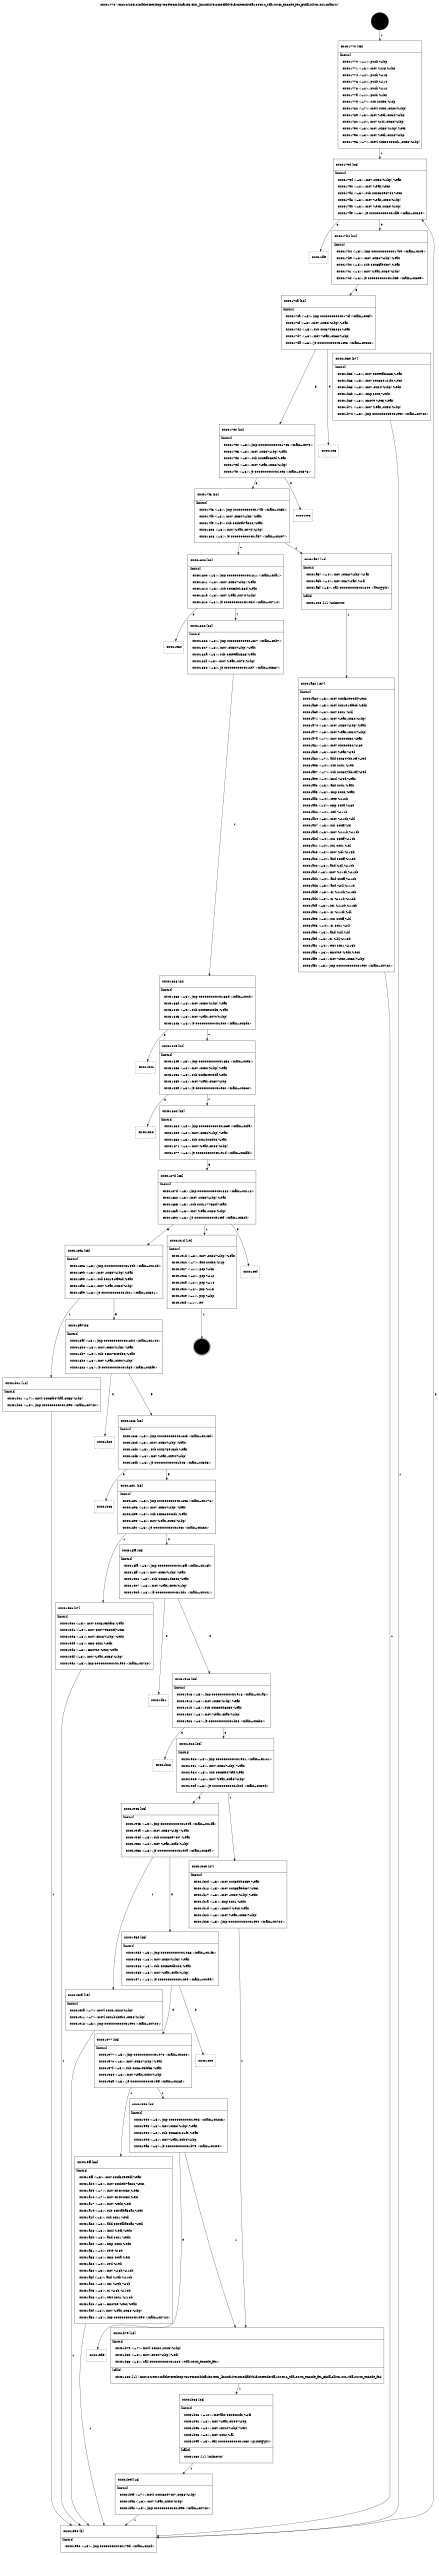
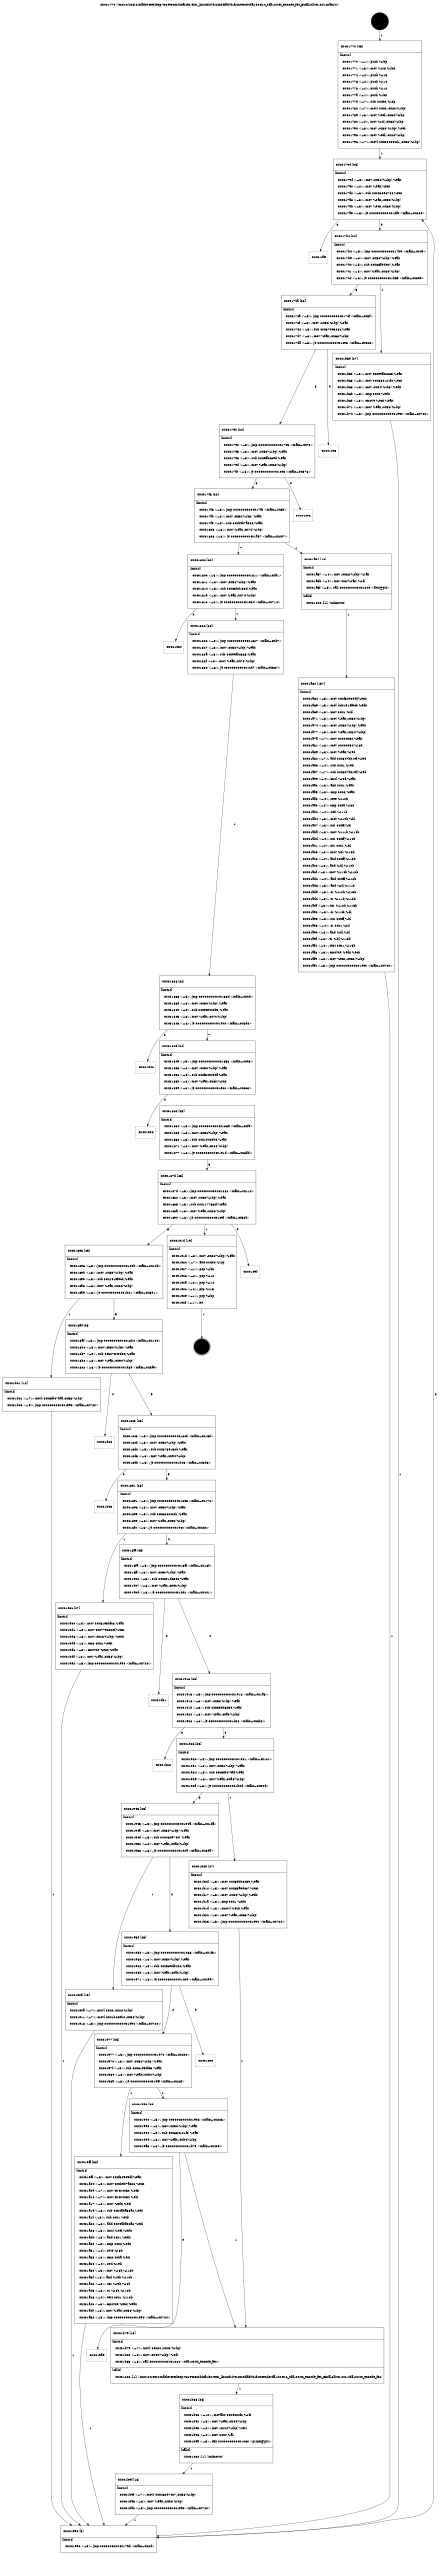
edge "0x4017b4 [22]" -> "0x401b5e [27]": added, label "1"
edge "0x40184e [22]" -> "0x401864 [25]": removed, label "7"
